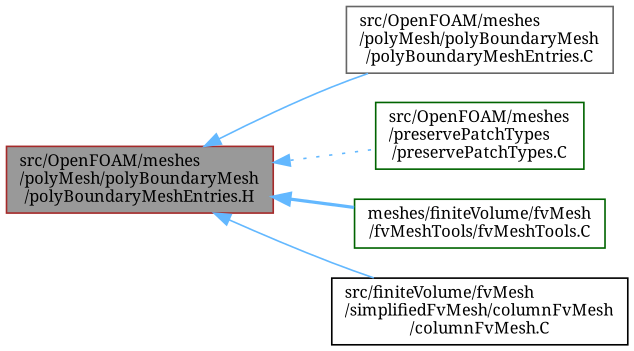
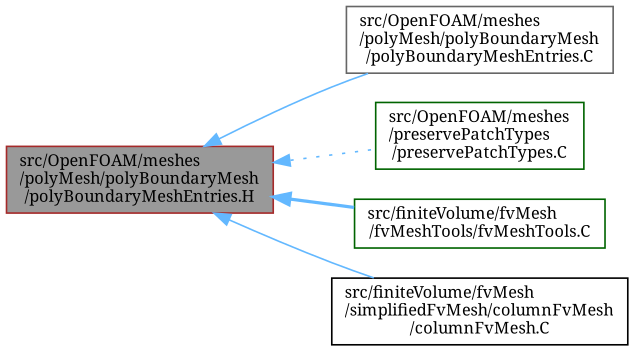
node "meshes/finiteVolume/fvMesh /fvMeshTools/fvMeshTools.C": label "meshes/finiteVolume/fvMesh /fvMeshTools/fvMeshTools.C" -> "src/finiteVolume/fvMesh /fvMeshTools/fvMeshTools.C"
